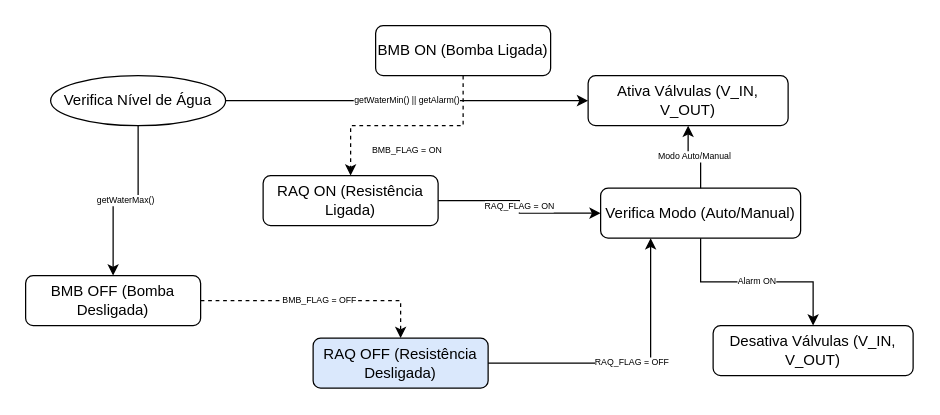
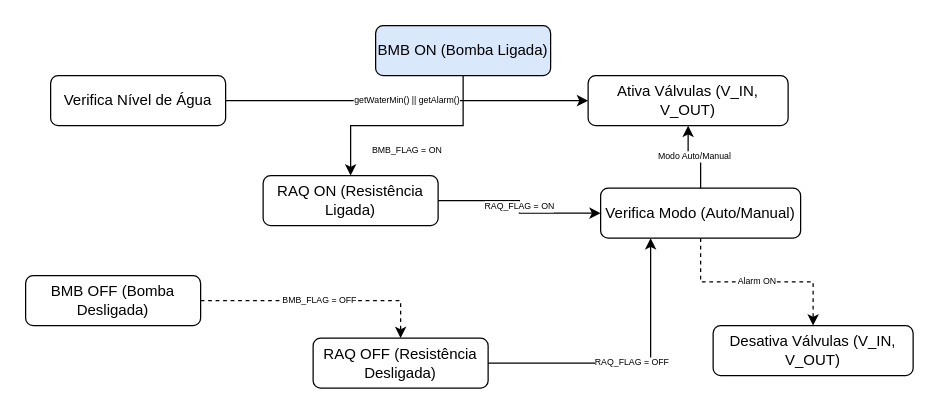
node "BMB ON (Bomba Ligada)": fillcolor #ffffff -> #dae8fc
node "Verifica Nível de Água": shape ellipse -> rounded rectangle
edge "BMB ON (Bomba Ligada)" -> "RAQ ON (Resistência Ligada)": style dashed -> solid
edge "Verifica Nível de Água" -> "BMB OFF (Bomba Desligada)": removed, label "getWaterMax()"
edge "Verifica Modo (Auto/Manual)" -> "Desativa Válvulas (V_IN, V_OUT)": style solid -> dashed
node "RAQ OFF (Resistência Desligada)": fillcolor #dae8fc -> #ffffff
